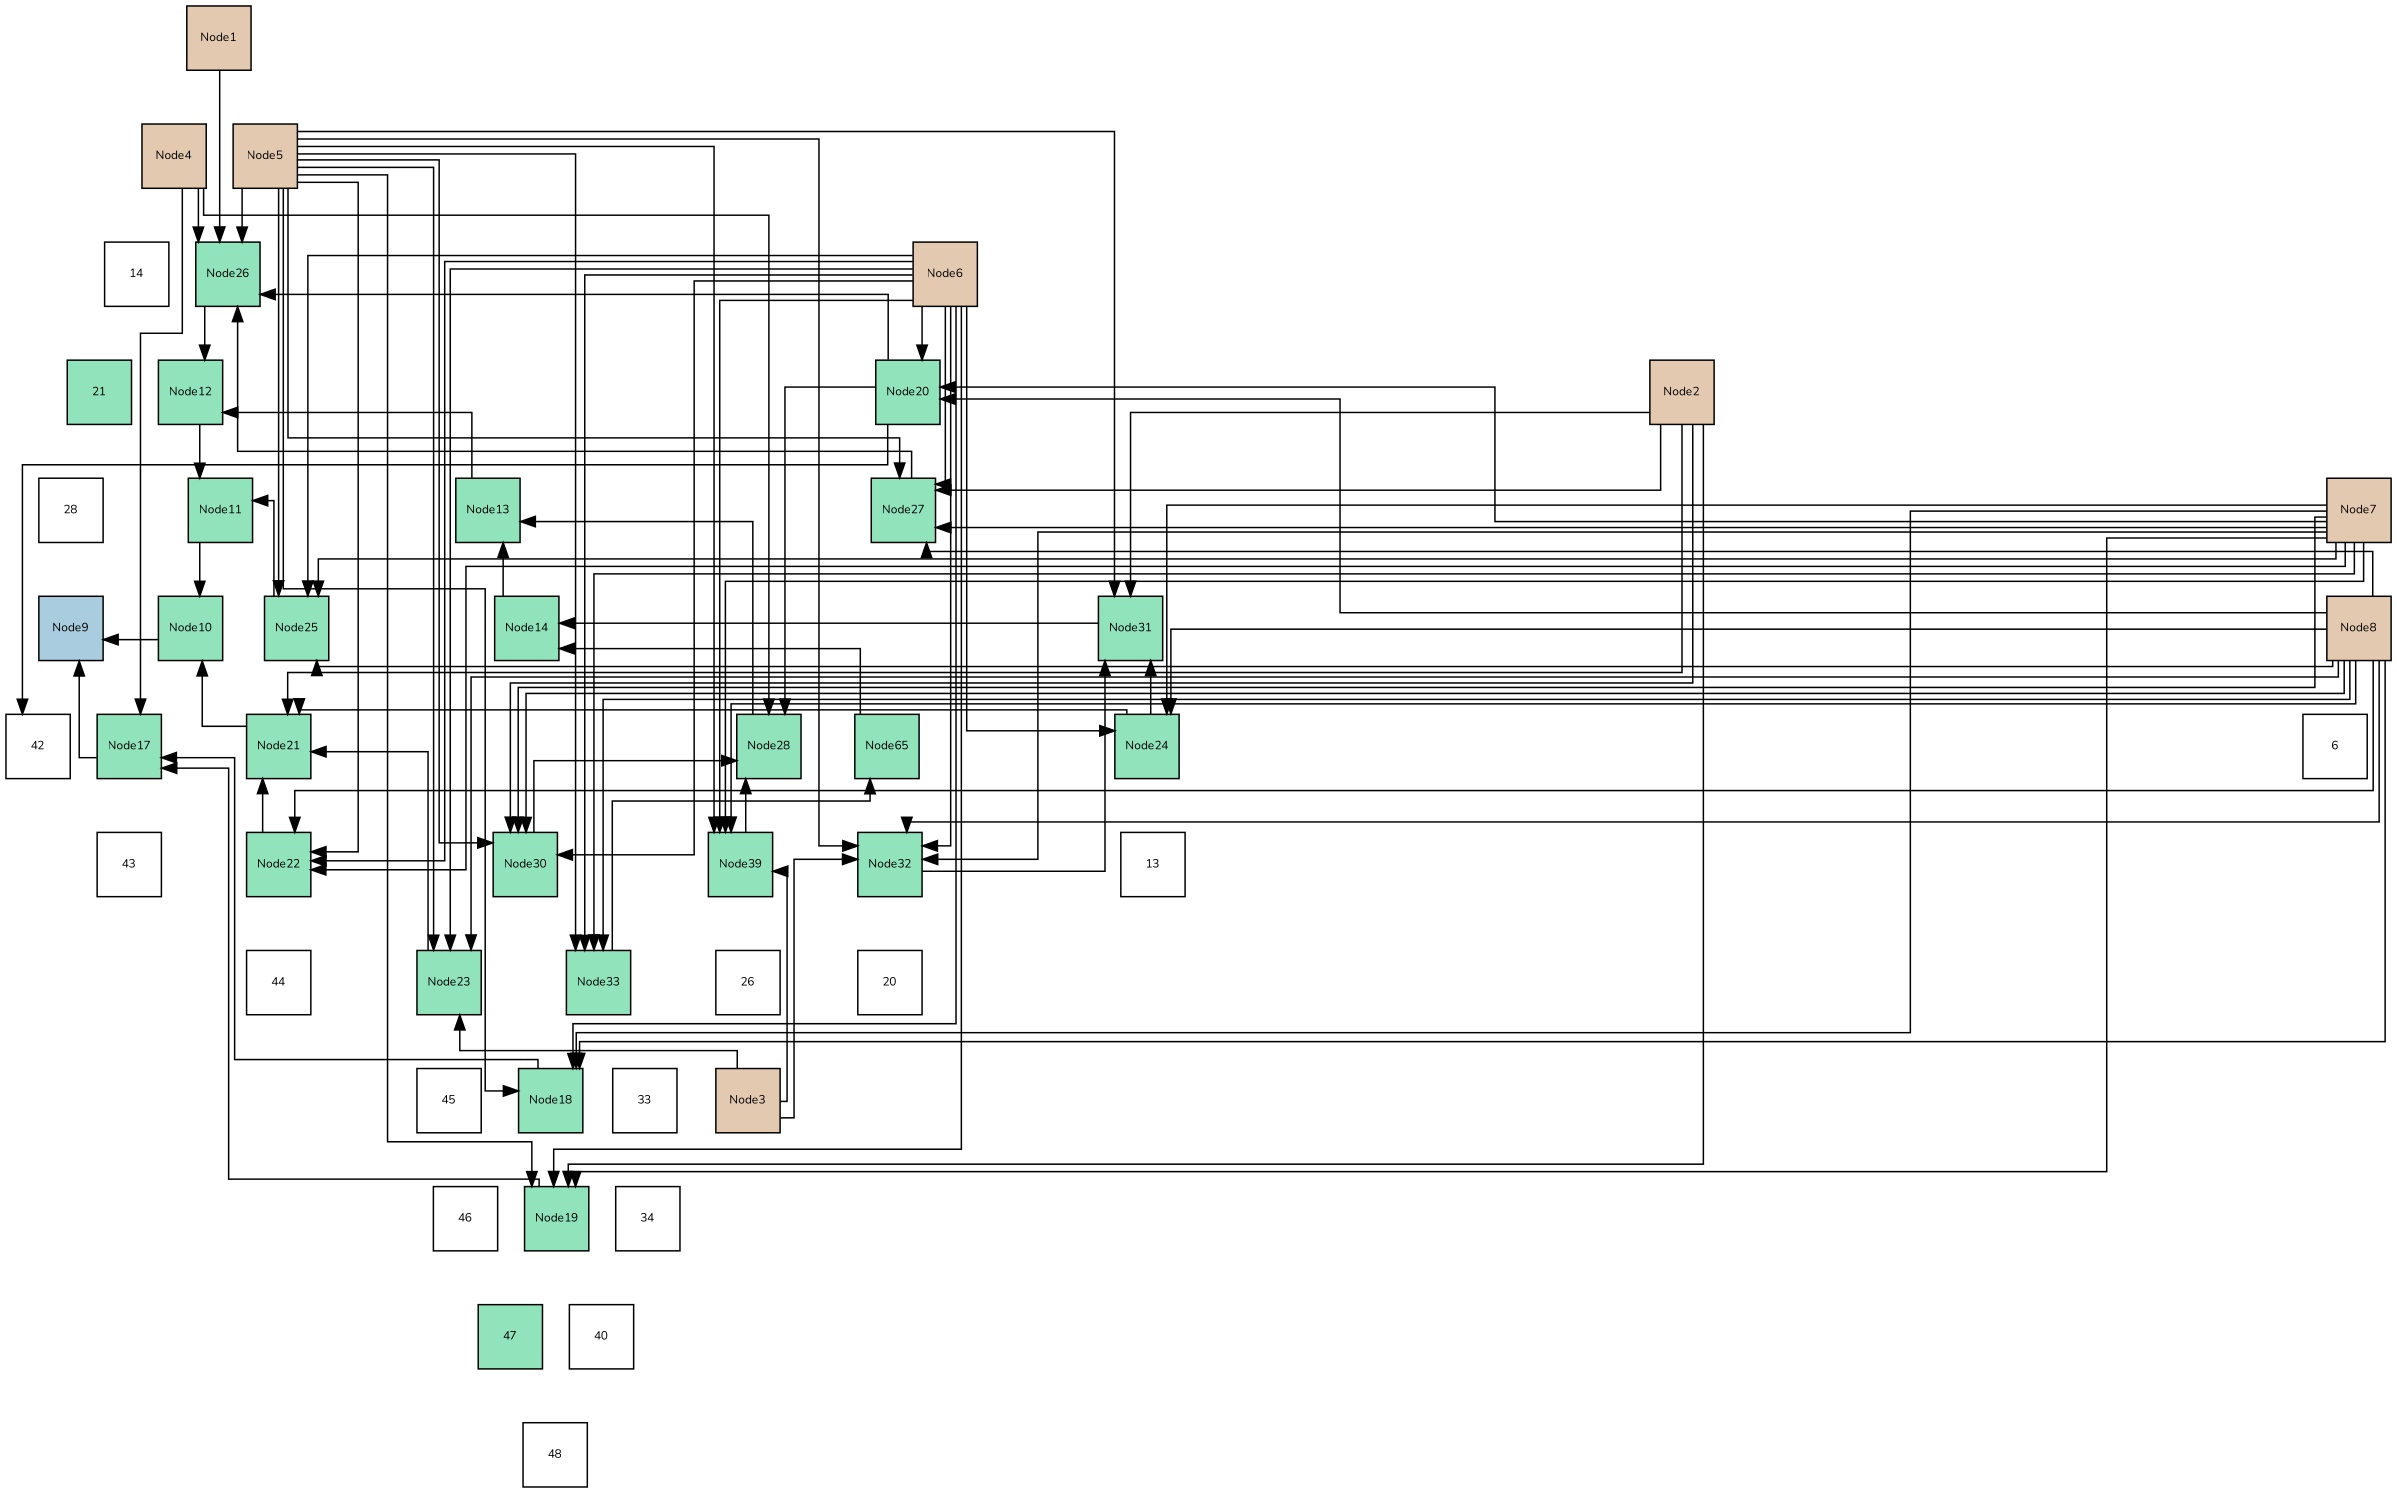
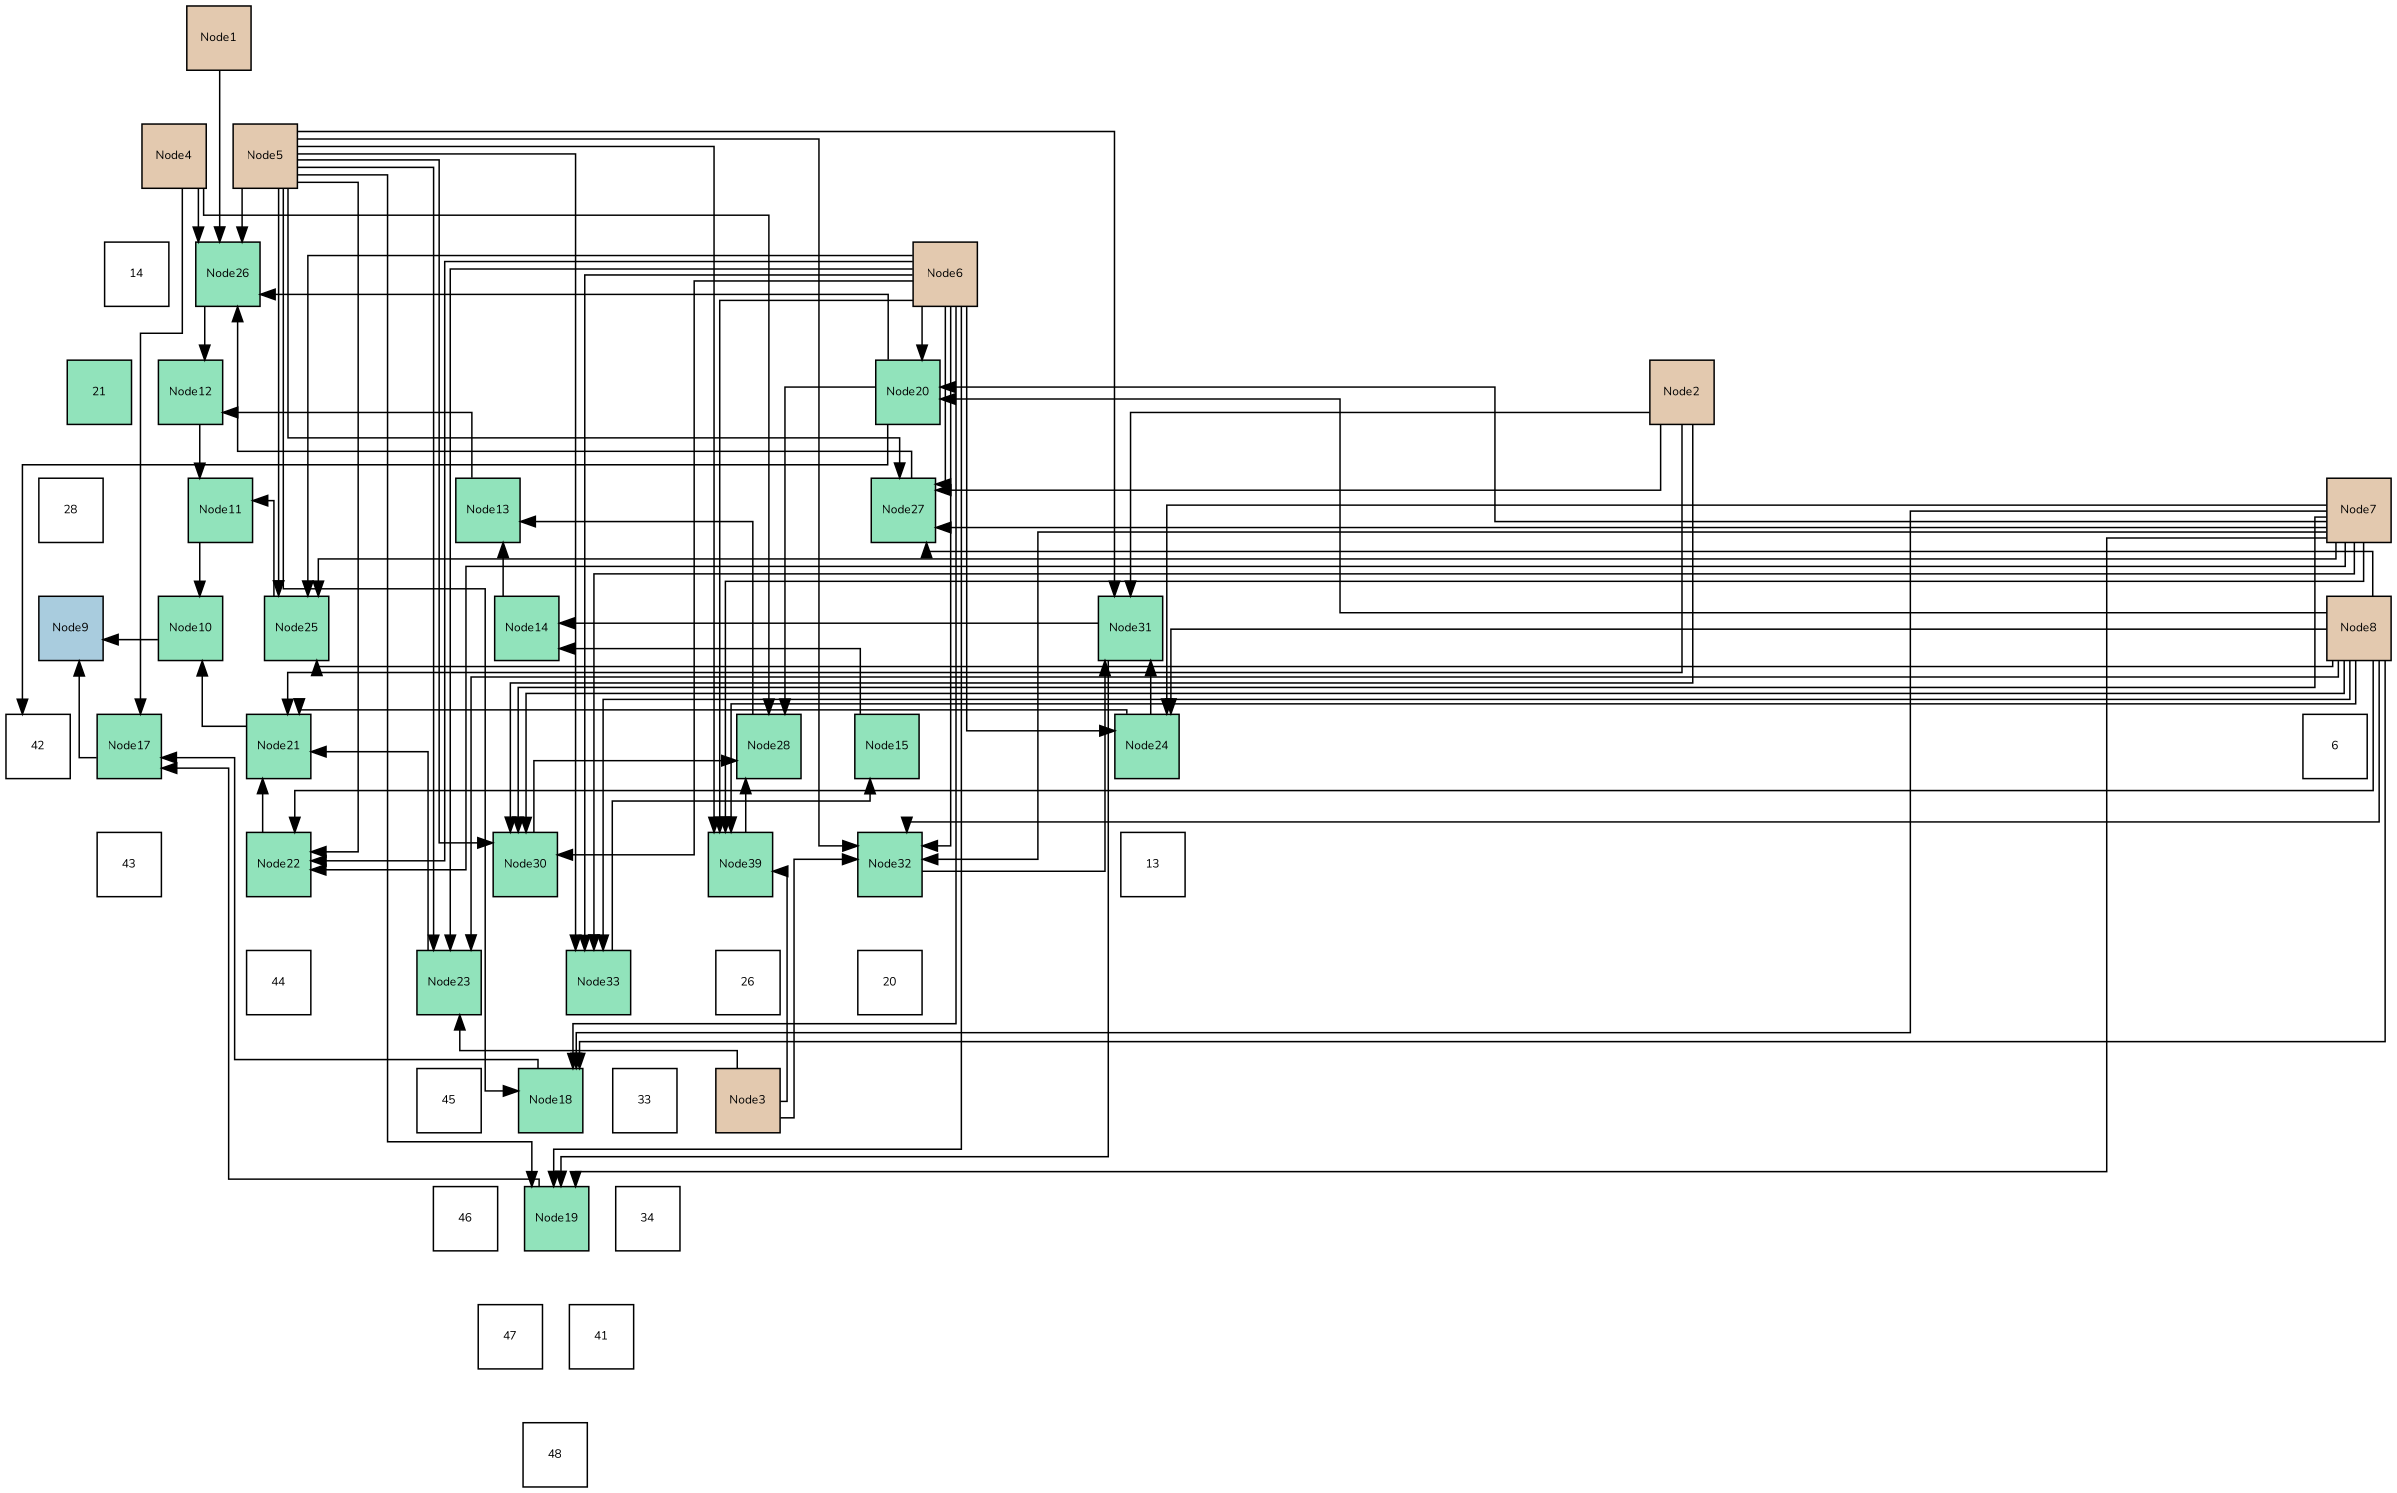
node "Node65": label "Node65" -> "Node15"
edge "Node2" -> "Node19": now "Node31" -> "Node19"
node "47": fillcolor #91e3bb -> #ffffff
node "40": label "40" -> "41"
